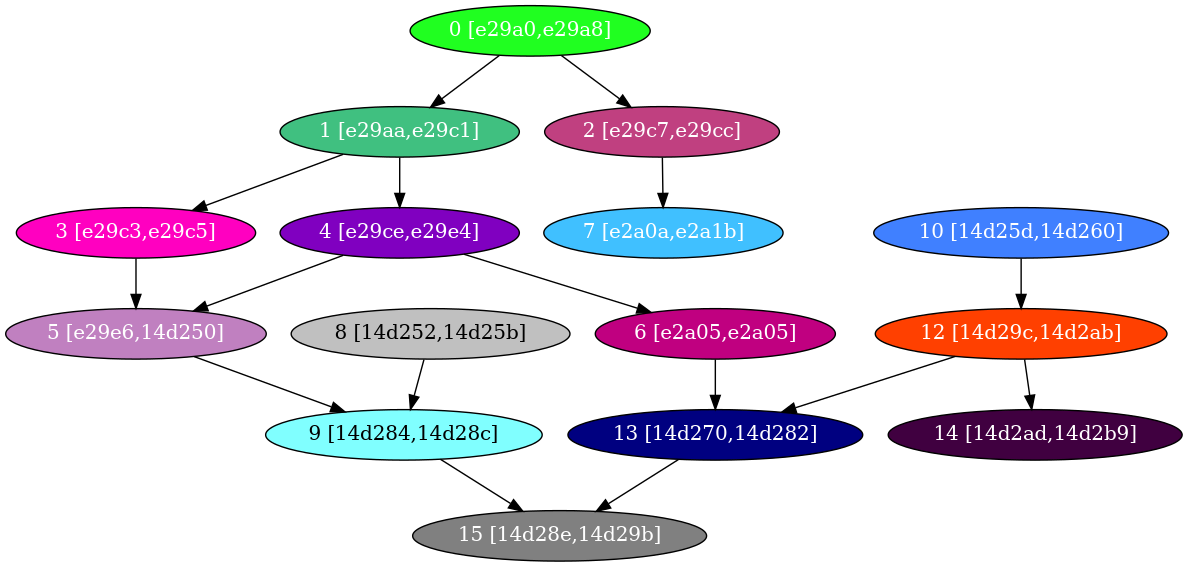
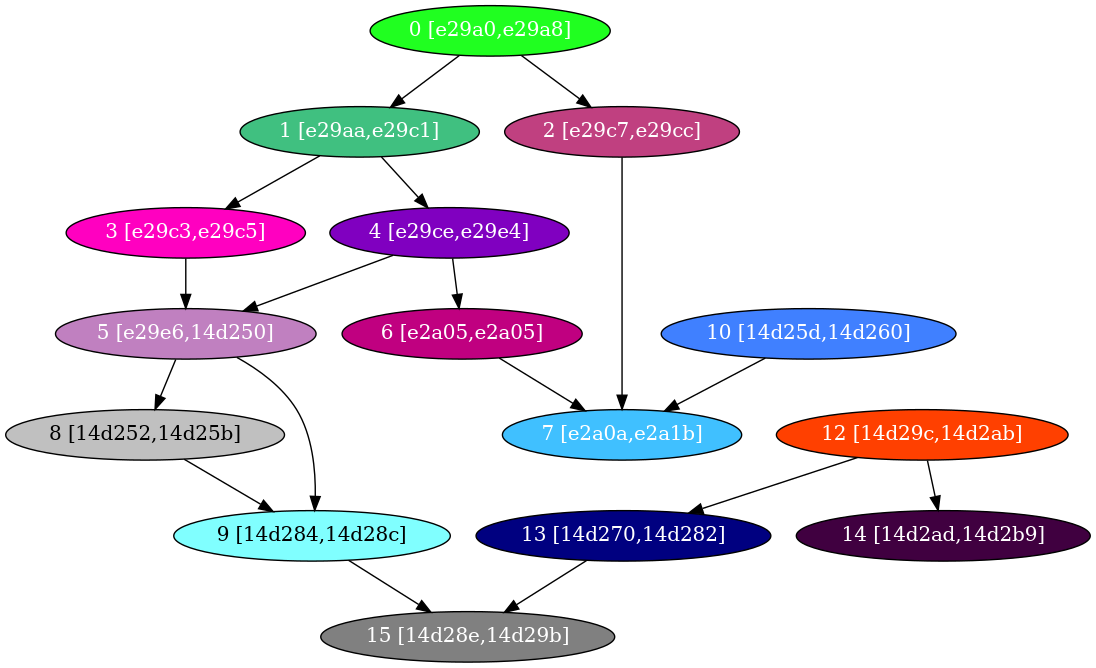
edge "10 [14d25d,14d260]" -> "12 [14d29c,14d2ab]": now "10 [14d25d,14d260]" -> "7 [e2a0a,e2a1b]"
edge "6 [e2a05,e2a05]" -> "13 [14d270,14d282]": now "6 [e2a05,e2a05]" -> "7 [e2a0a,e2a1b]"
edge "5 [e29e6,14d250]" -> "8 [14d252,14d25b]": added
